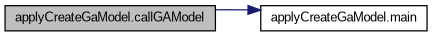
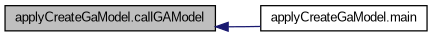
edge "applyCreateGaModel.callGAModel" -> "applyCreateGaModel.main": reversed
